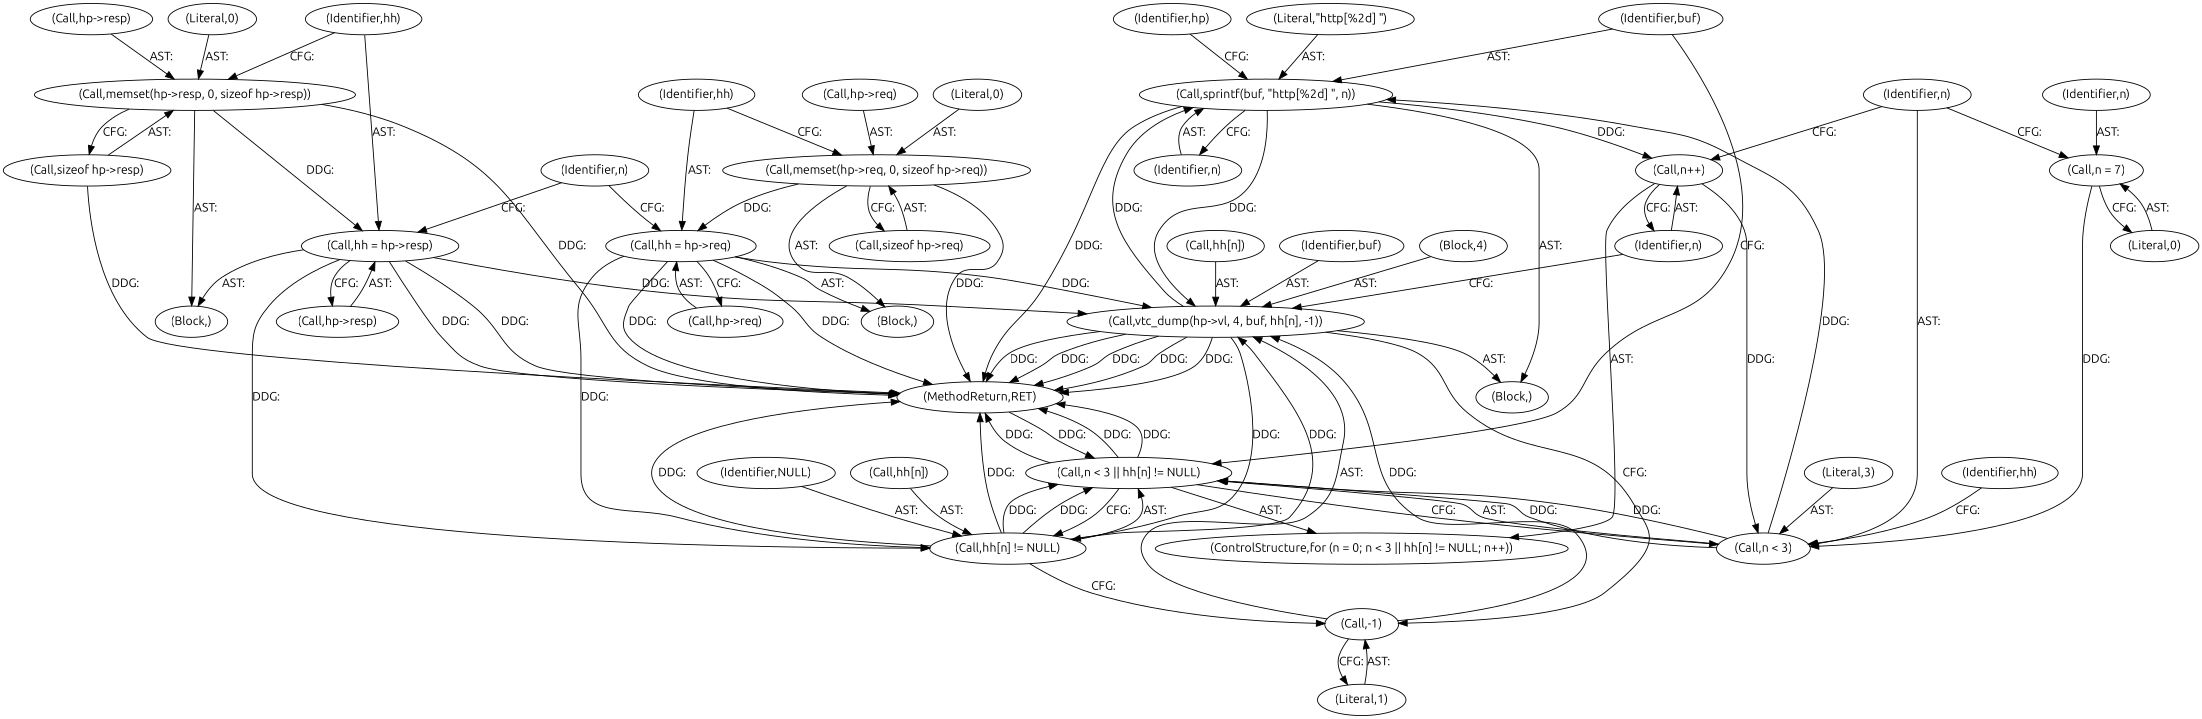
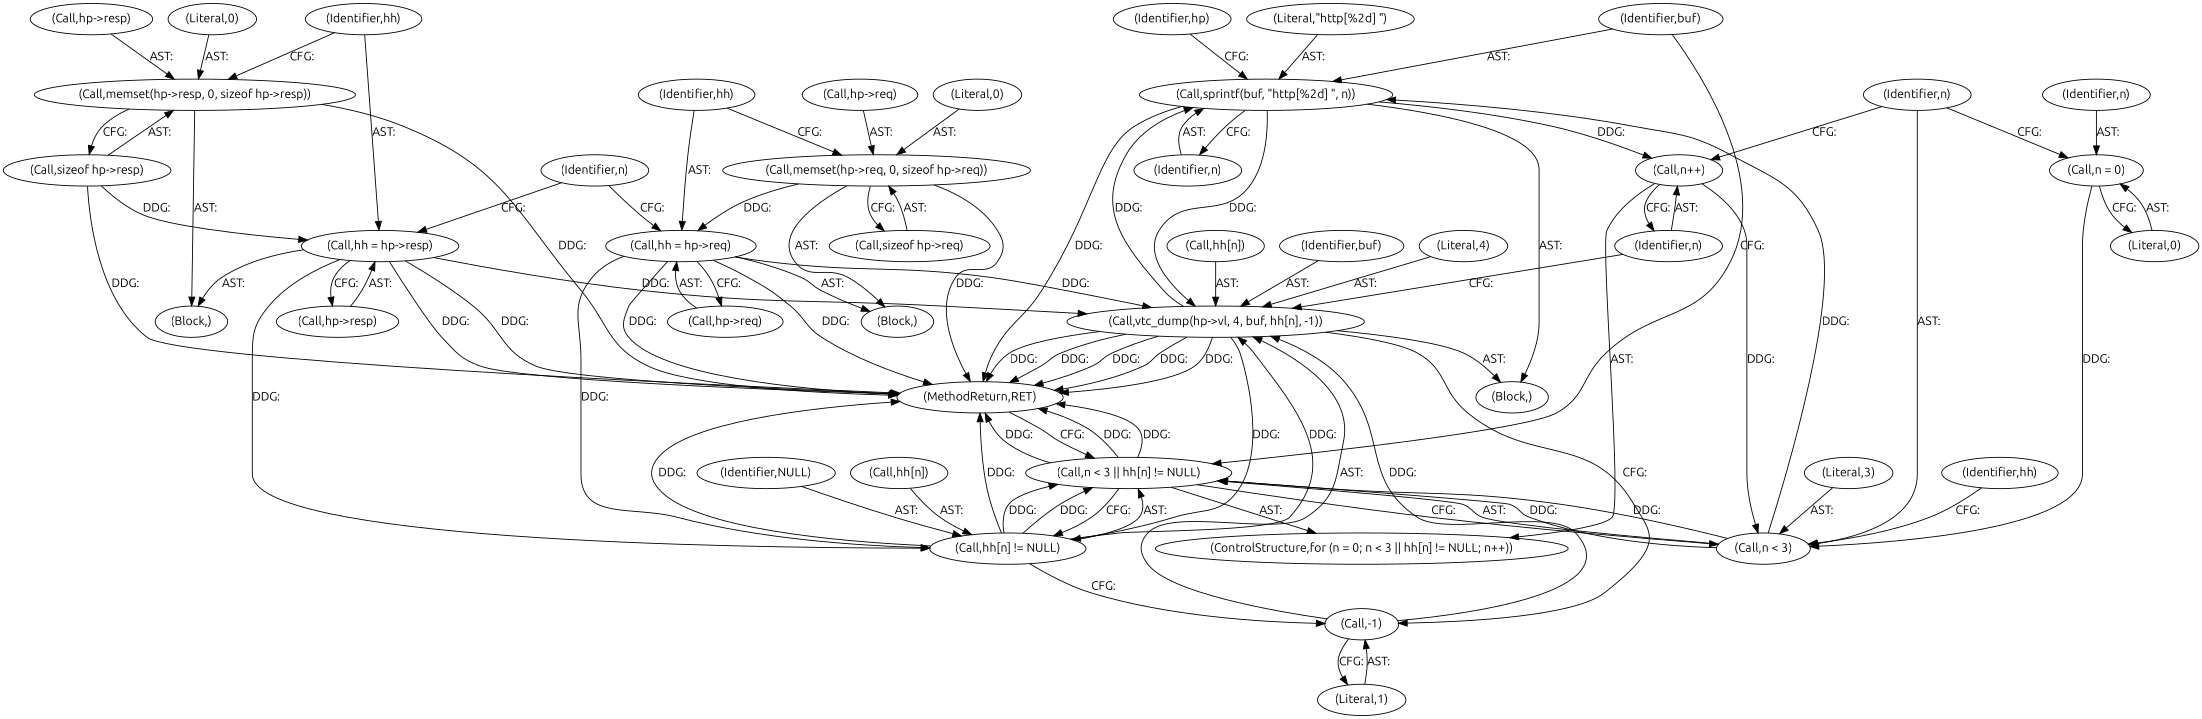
edge "(Call,memset(hp->resp, 0, sizeof hp->resp))" -> "(Call,hh = hp->resp)": now "(Call,sizeof hp->resp)" -> "(Call,hh = hp->resp)"
node "(Call,n = 7)": label "(Call,n = 7)" -> "(Call,n = 0)"
node "(Block,4)": label "(Block,4)" -> "(Literal,4)"
edge "(MethodReturn,RET)" -> "(Call,n < 3 || hh[n] != NULL)": label "DDG: " -> "CFG: "
